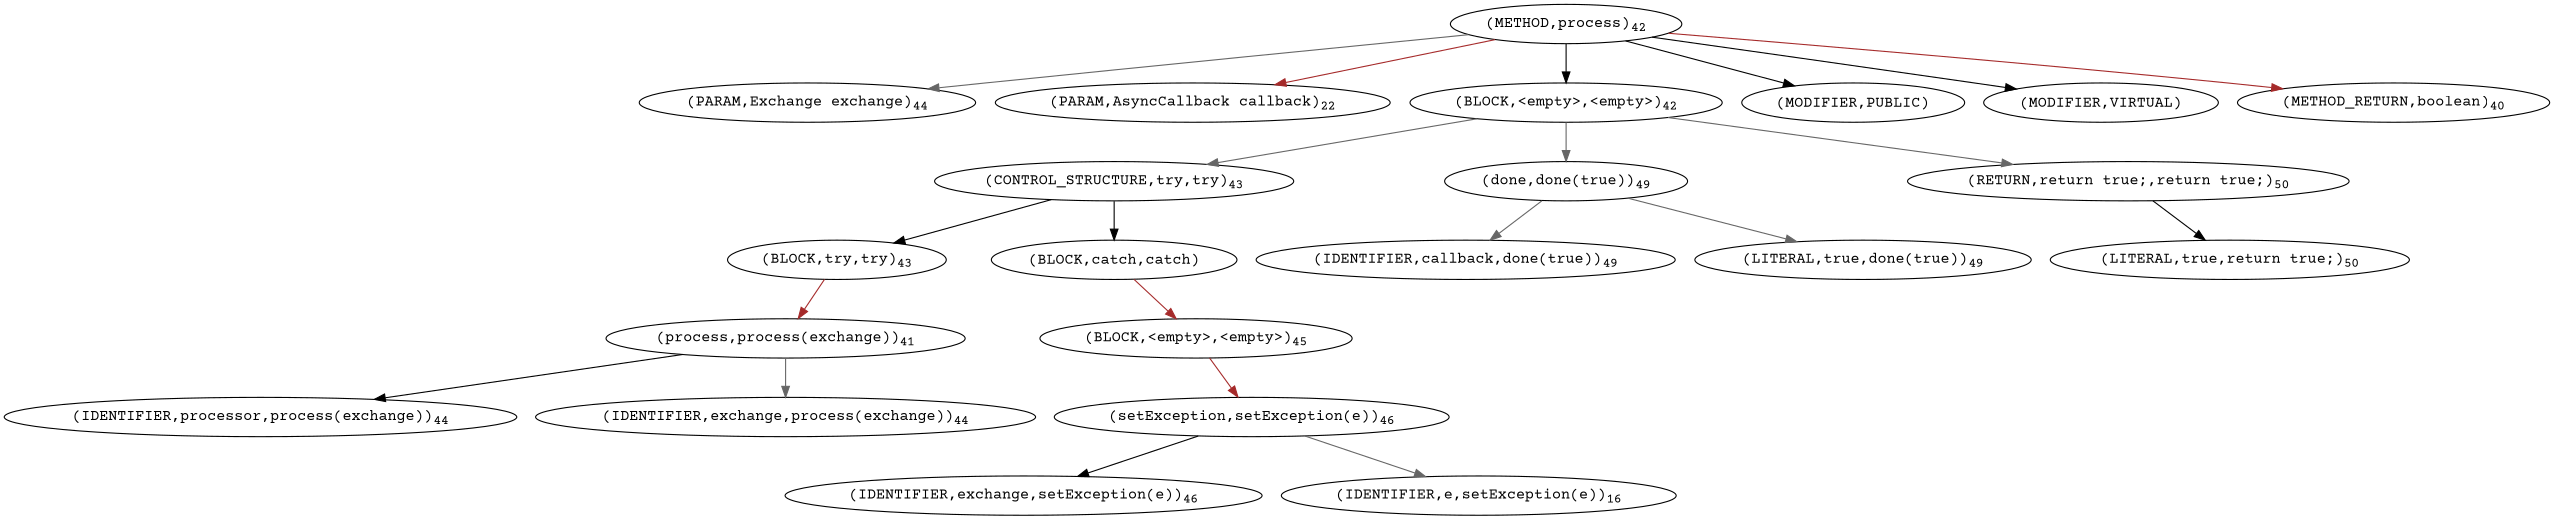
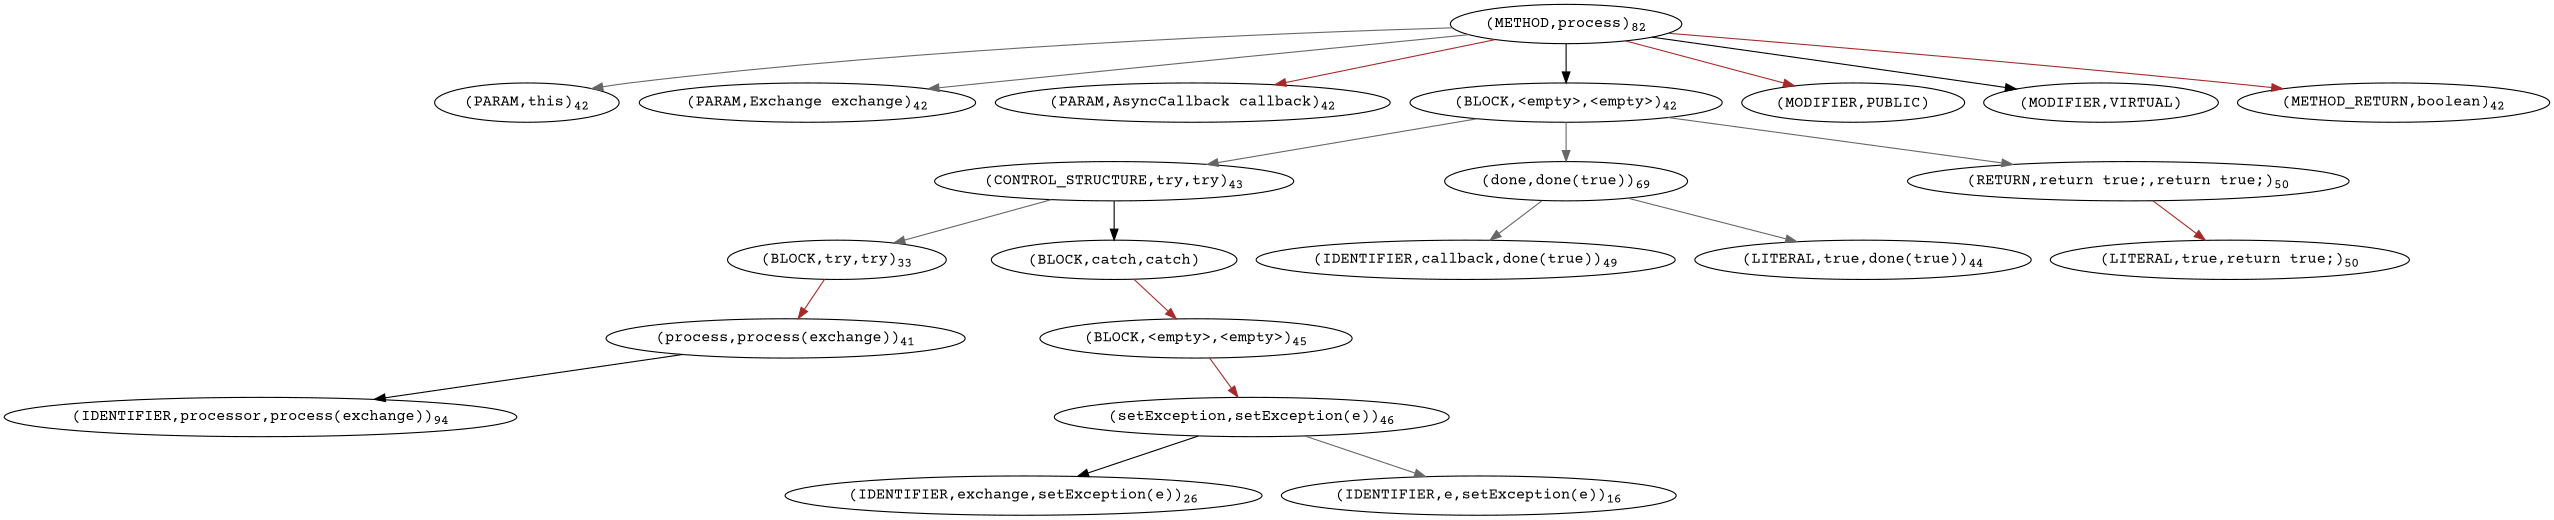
node "(METHOD,process)": text "42" -> "82"
edge "(METHOD,process)" -> "(MODIFIER,PUBLIC)": color black -> brown
node "(PARAM,Exchange exchange)": text "44" -> "42"
node "(PARAM,AsyncCallback callback)": text "22" -> "42"
node "(METHOD_RETURN,boolean)": text "40" -> "42"
node "(PARAM,this)": added
node "(done,done(true))": text "49" -> "69"
edge "(RETURN,return true;,return true;)" -> "(LITERAL,true,return true;)": color black -> brown
edge "(CONTROL_STRUCTURE,try,try)" -> "(BLOCK,try,try)": color black -> gray40
node "(BLOCK,try,try)": text "43" -> "33"
node "(LITERAL,true,done(true))": text "49" -> "44"
node "(IDENTIFIER,processor,process(exchange))": text "44" -> "94"
node "(IDENTIFIER,exchange,process(exchange))": removed
node "(IDENTIFIER,exchange,setException(e))": text "46" -> "26"
